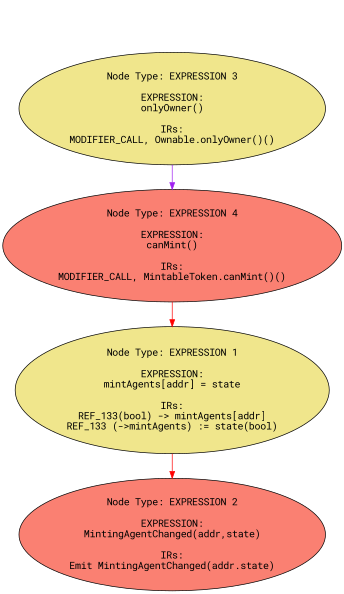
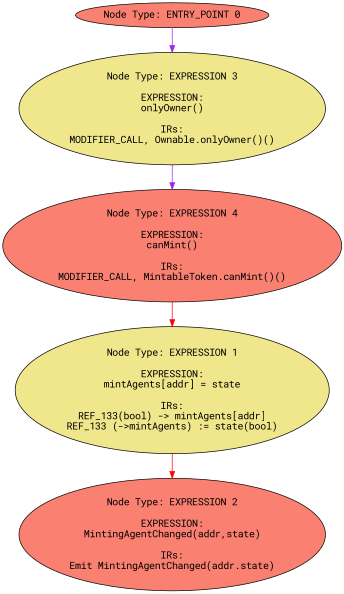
node "Node Type: ENTRY_POINT 0": added
